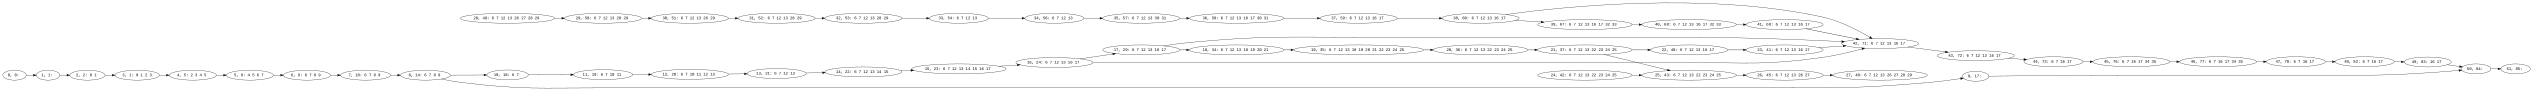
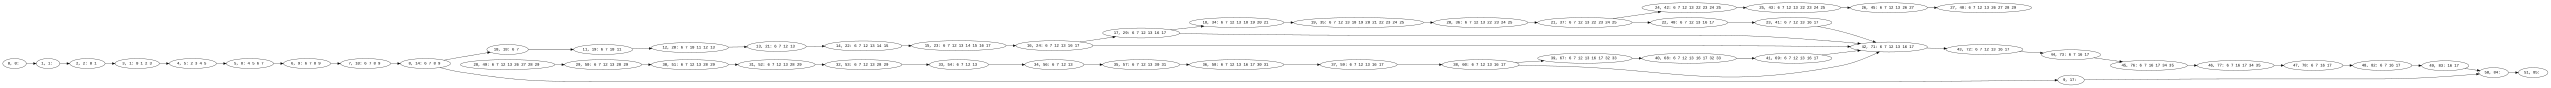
edge "21, 37: 6 7 12 13 22 23 24 25" -> "25, 43: 6 7 12 13 22 23 24 25": now "21, 37: 6 7 12 13 22 23 24 25" -> "24, 42: 6 7 12 13 22 23 24 25"
